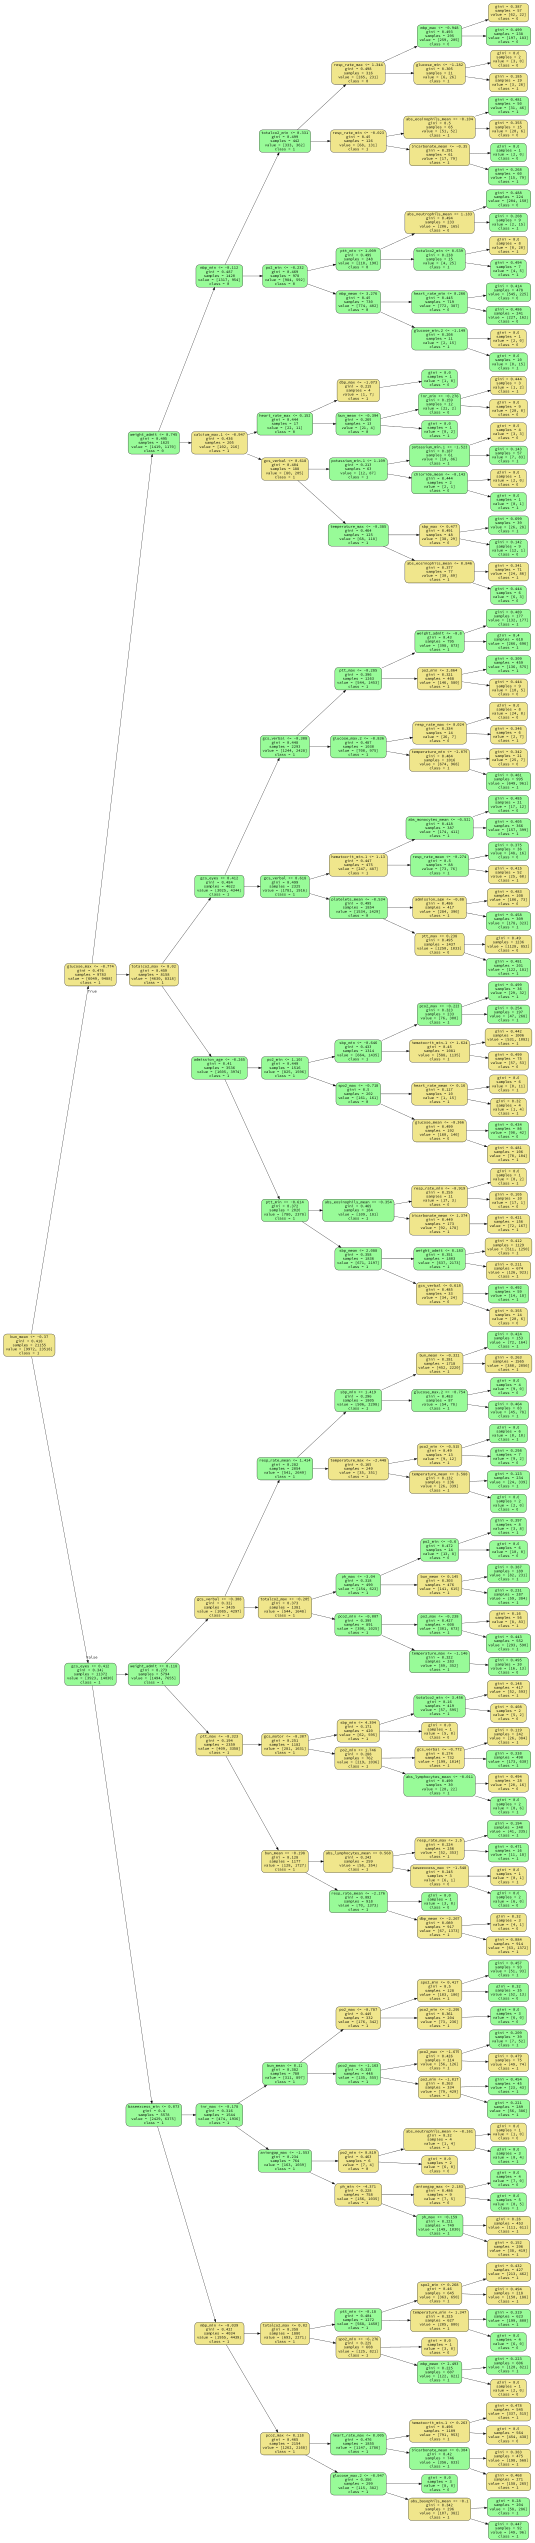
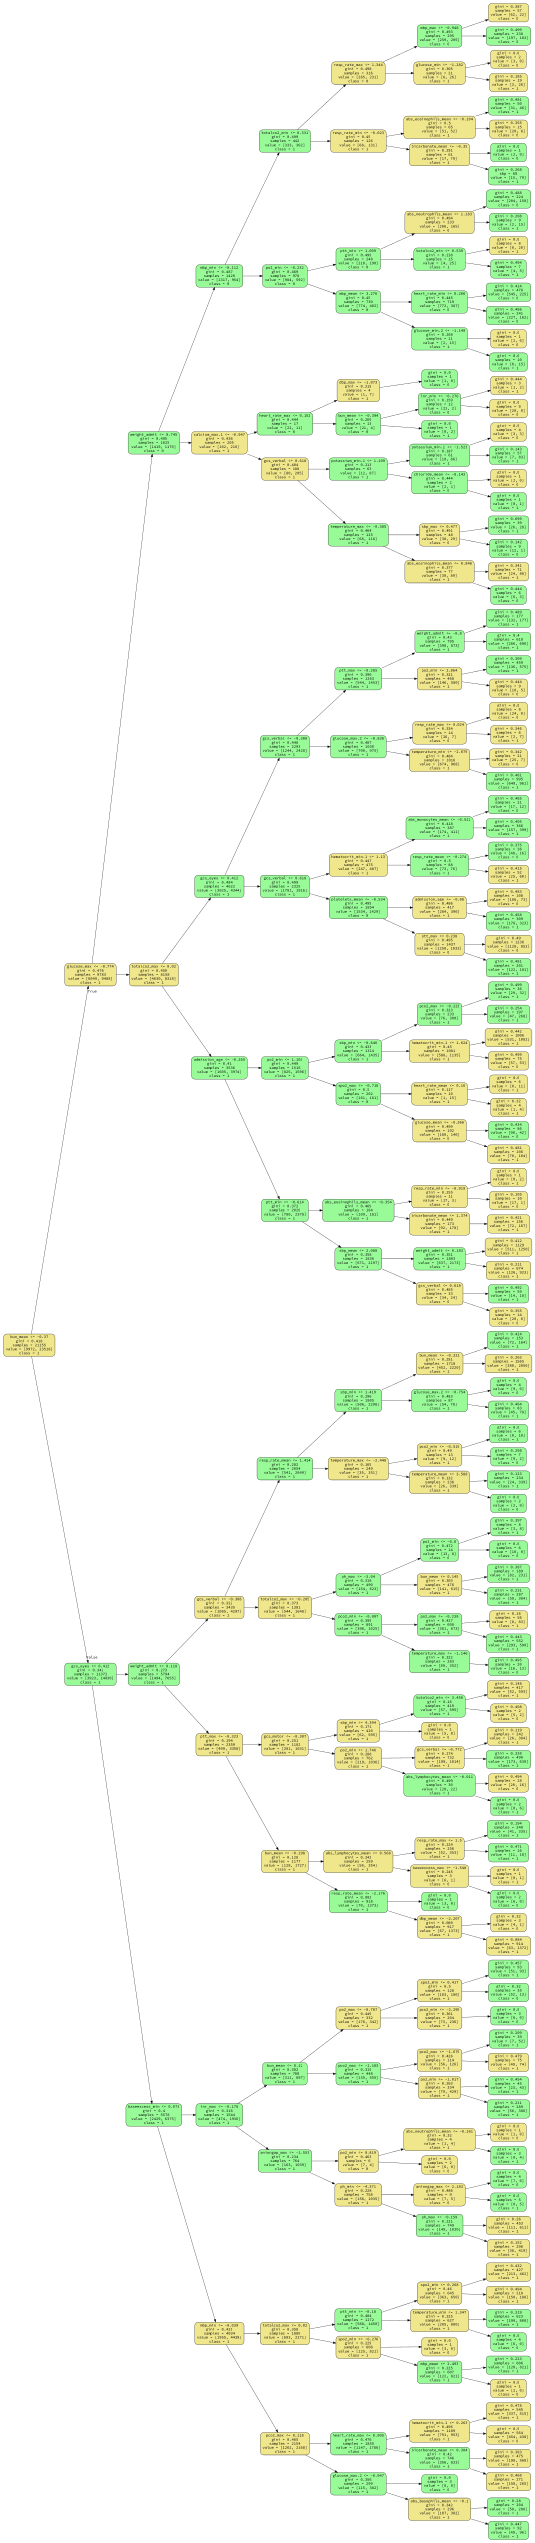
node "gini = 0.268 samples = 60 value = [15, 79] class = 1": label "gini = 0.268 samples = 60 value = [15, 79] class = 1" -> "gini = 0.268 sbp = 60 value = [15, 79] class = 1"
